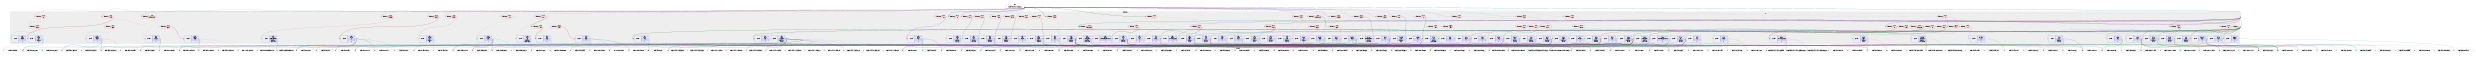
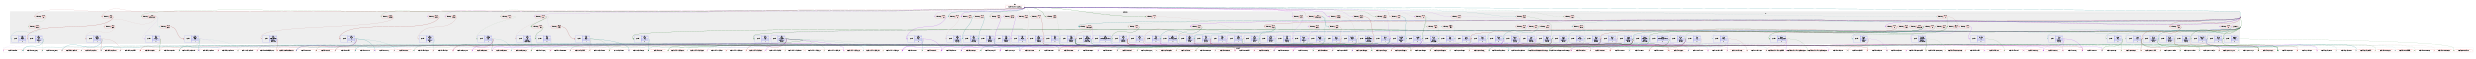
node "portage://net-firewall/iptables-1.8.9-r2": label "portage://net-firewall/iptables-1.8.9-r2" -> "portage://mobile-firewall/iptables-1.8.9-r2"
